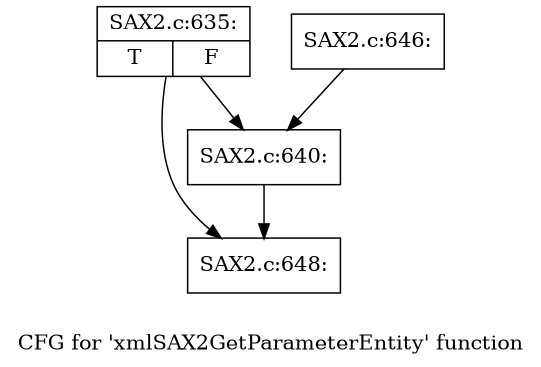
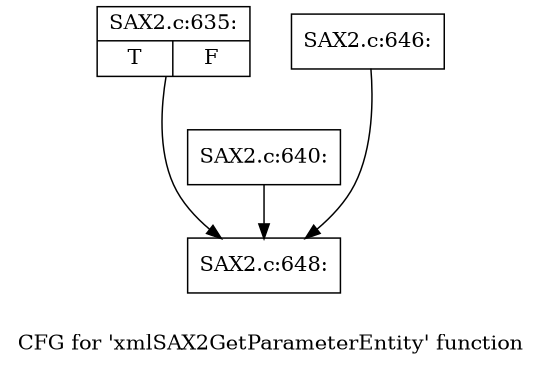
edge "SAX2.c:646:" -> "SAX2.c:640:": now "SAX2.c:646:" -> "SAX2.c:648:"
edge "SAX2.c:635:" -> "SAX2.c:640:": removed
